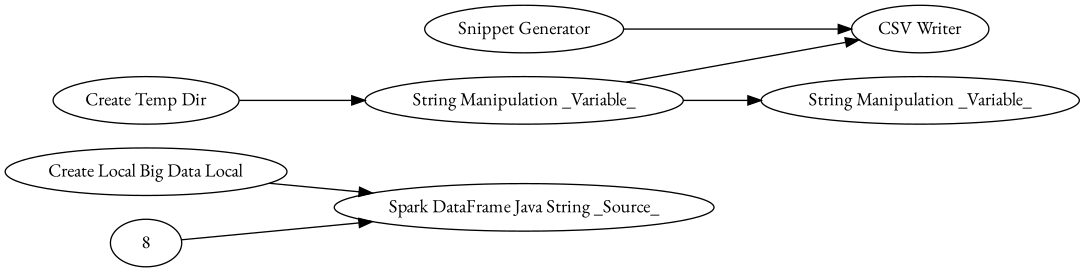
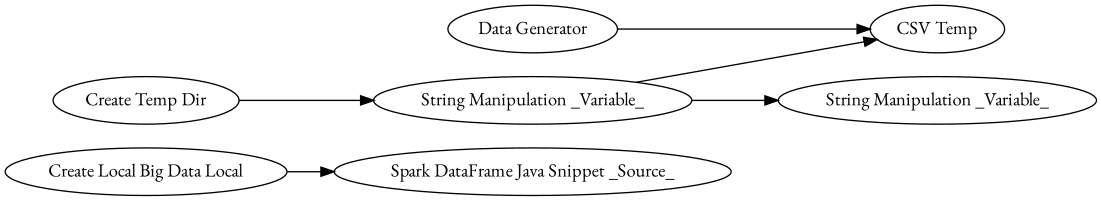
node "Snippet Generator": label "Snippet Generator" -> "Data Generator"
node "CSV Writer": label "CSV Writer" -> "CSV Temp"
node "Spark DataFrame Java String _Source_": label "Spark DataFrame Java String _Source_" -> "Spark DataFrame Java Snippet _Source_"
node "8": removed
